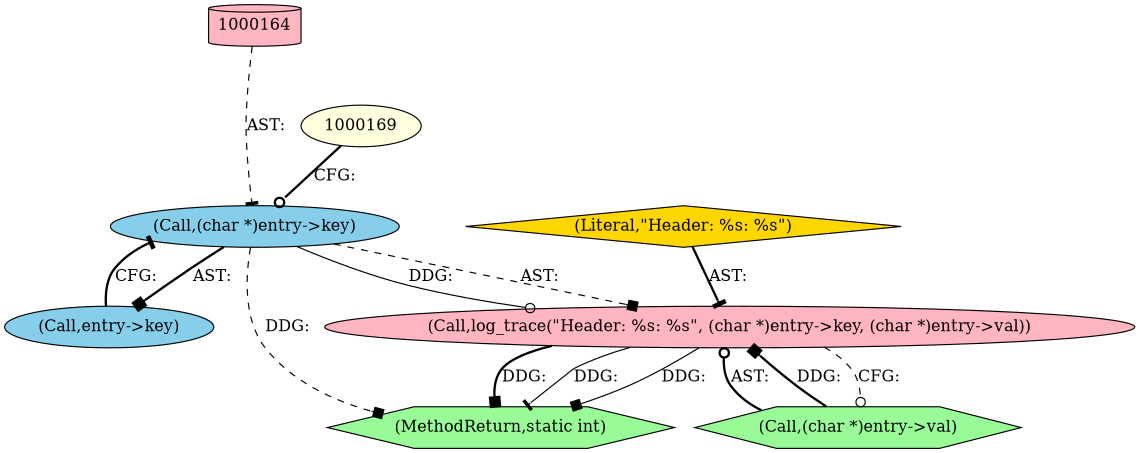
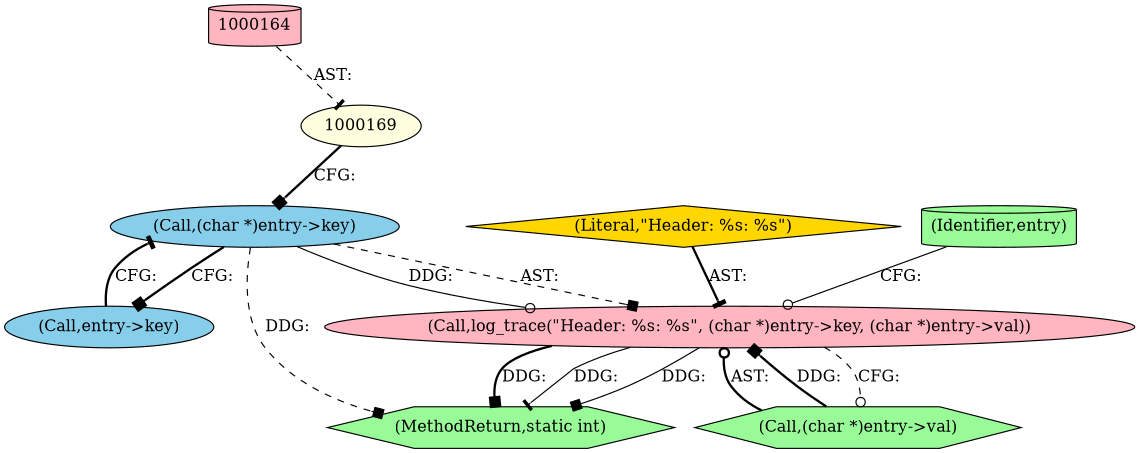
edge "1000164" -> "(Call,(char *)entry->key)": now "1000164" -> "1000169"
edge "1000169" -> "(Call,(char *)entry->key)": arrowhead odot -> box
node "(Identifier,entry)": added
edge "(Call,(char *)entry->key)" -> "(Call,entry->key)": label "AST: " -> "CFG: "
